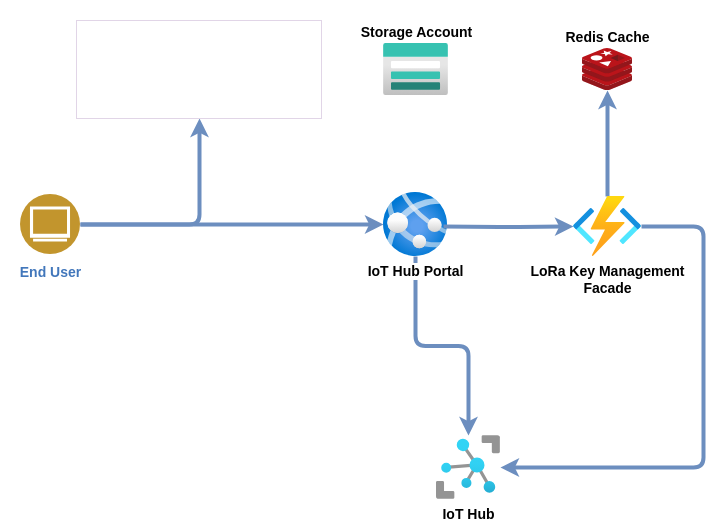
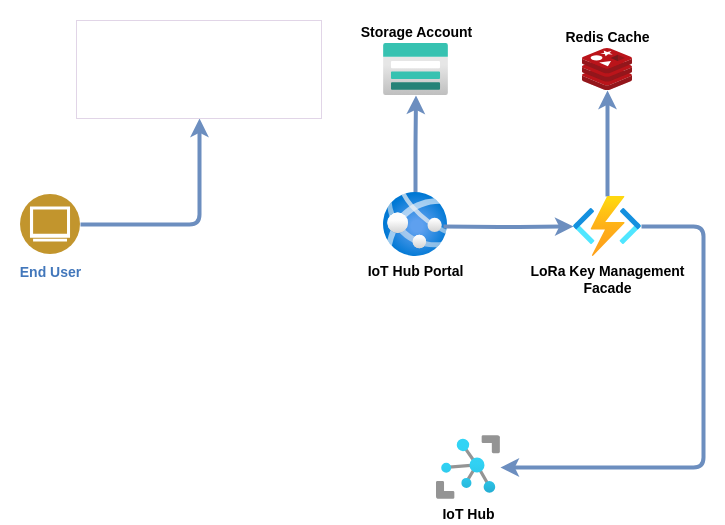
edge "IoT Hub Portal" -> "Storage Account": added
edge "End User" -> "IoT Hub Portal": removed
edge "IoT Hub Portal" -> "IoT Hub": removed
